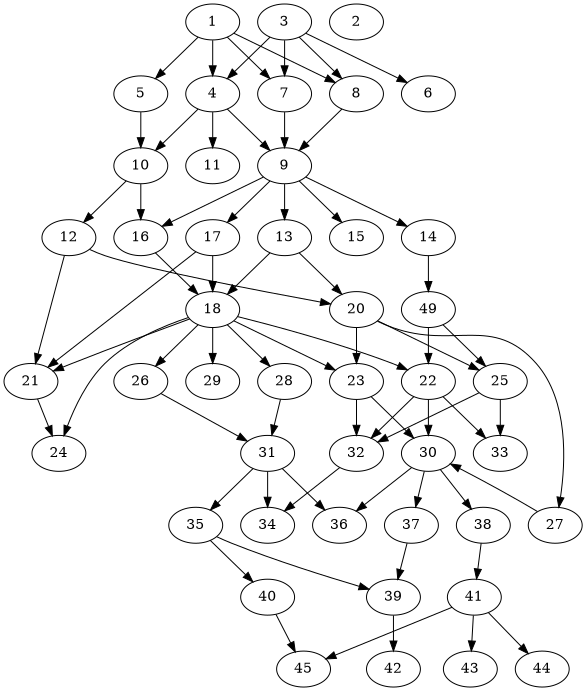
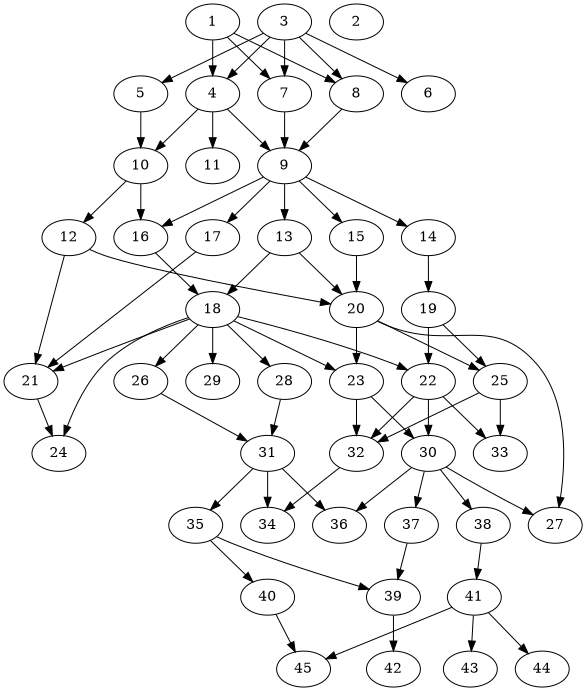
edge "1" -> "5": now "3" -> "5"
edge "17" -> "18": removed
edge "15" -> "20": added
node "49": label "49" -> "19"
edge "27" -> "30": reversed
